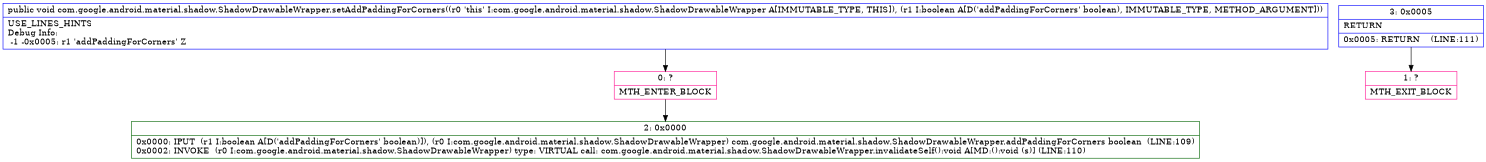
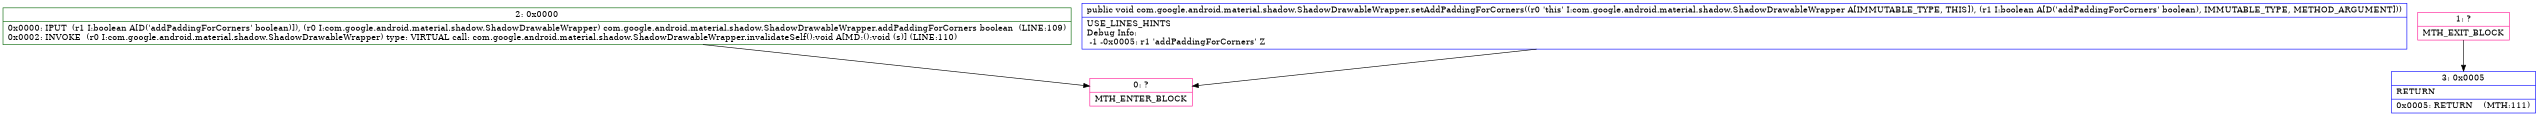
node "3: 0x0005": text "0x0005: RETURN    (LINE:111)" -> "0x0005: RETURN    (MTH:111)"
edge "3: 0x0005" -> "1: ?": reversed
edge "0: ?" -> "2: 0x0000": reversed
